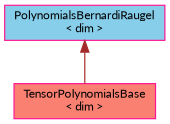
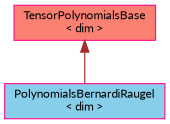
edge "TensorPolynomialsBase < dim >" -> "PolynomialsBernardiRaugel < dim >": reversed
